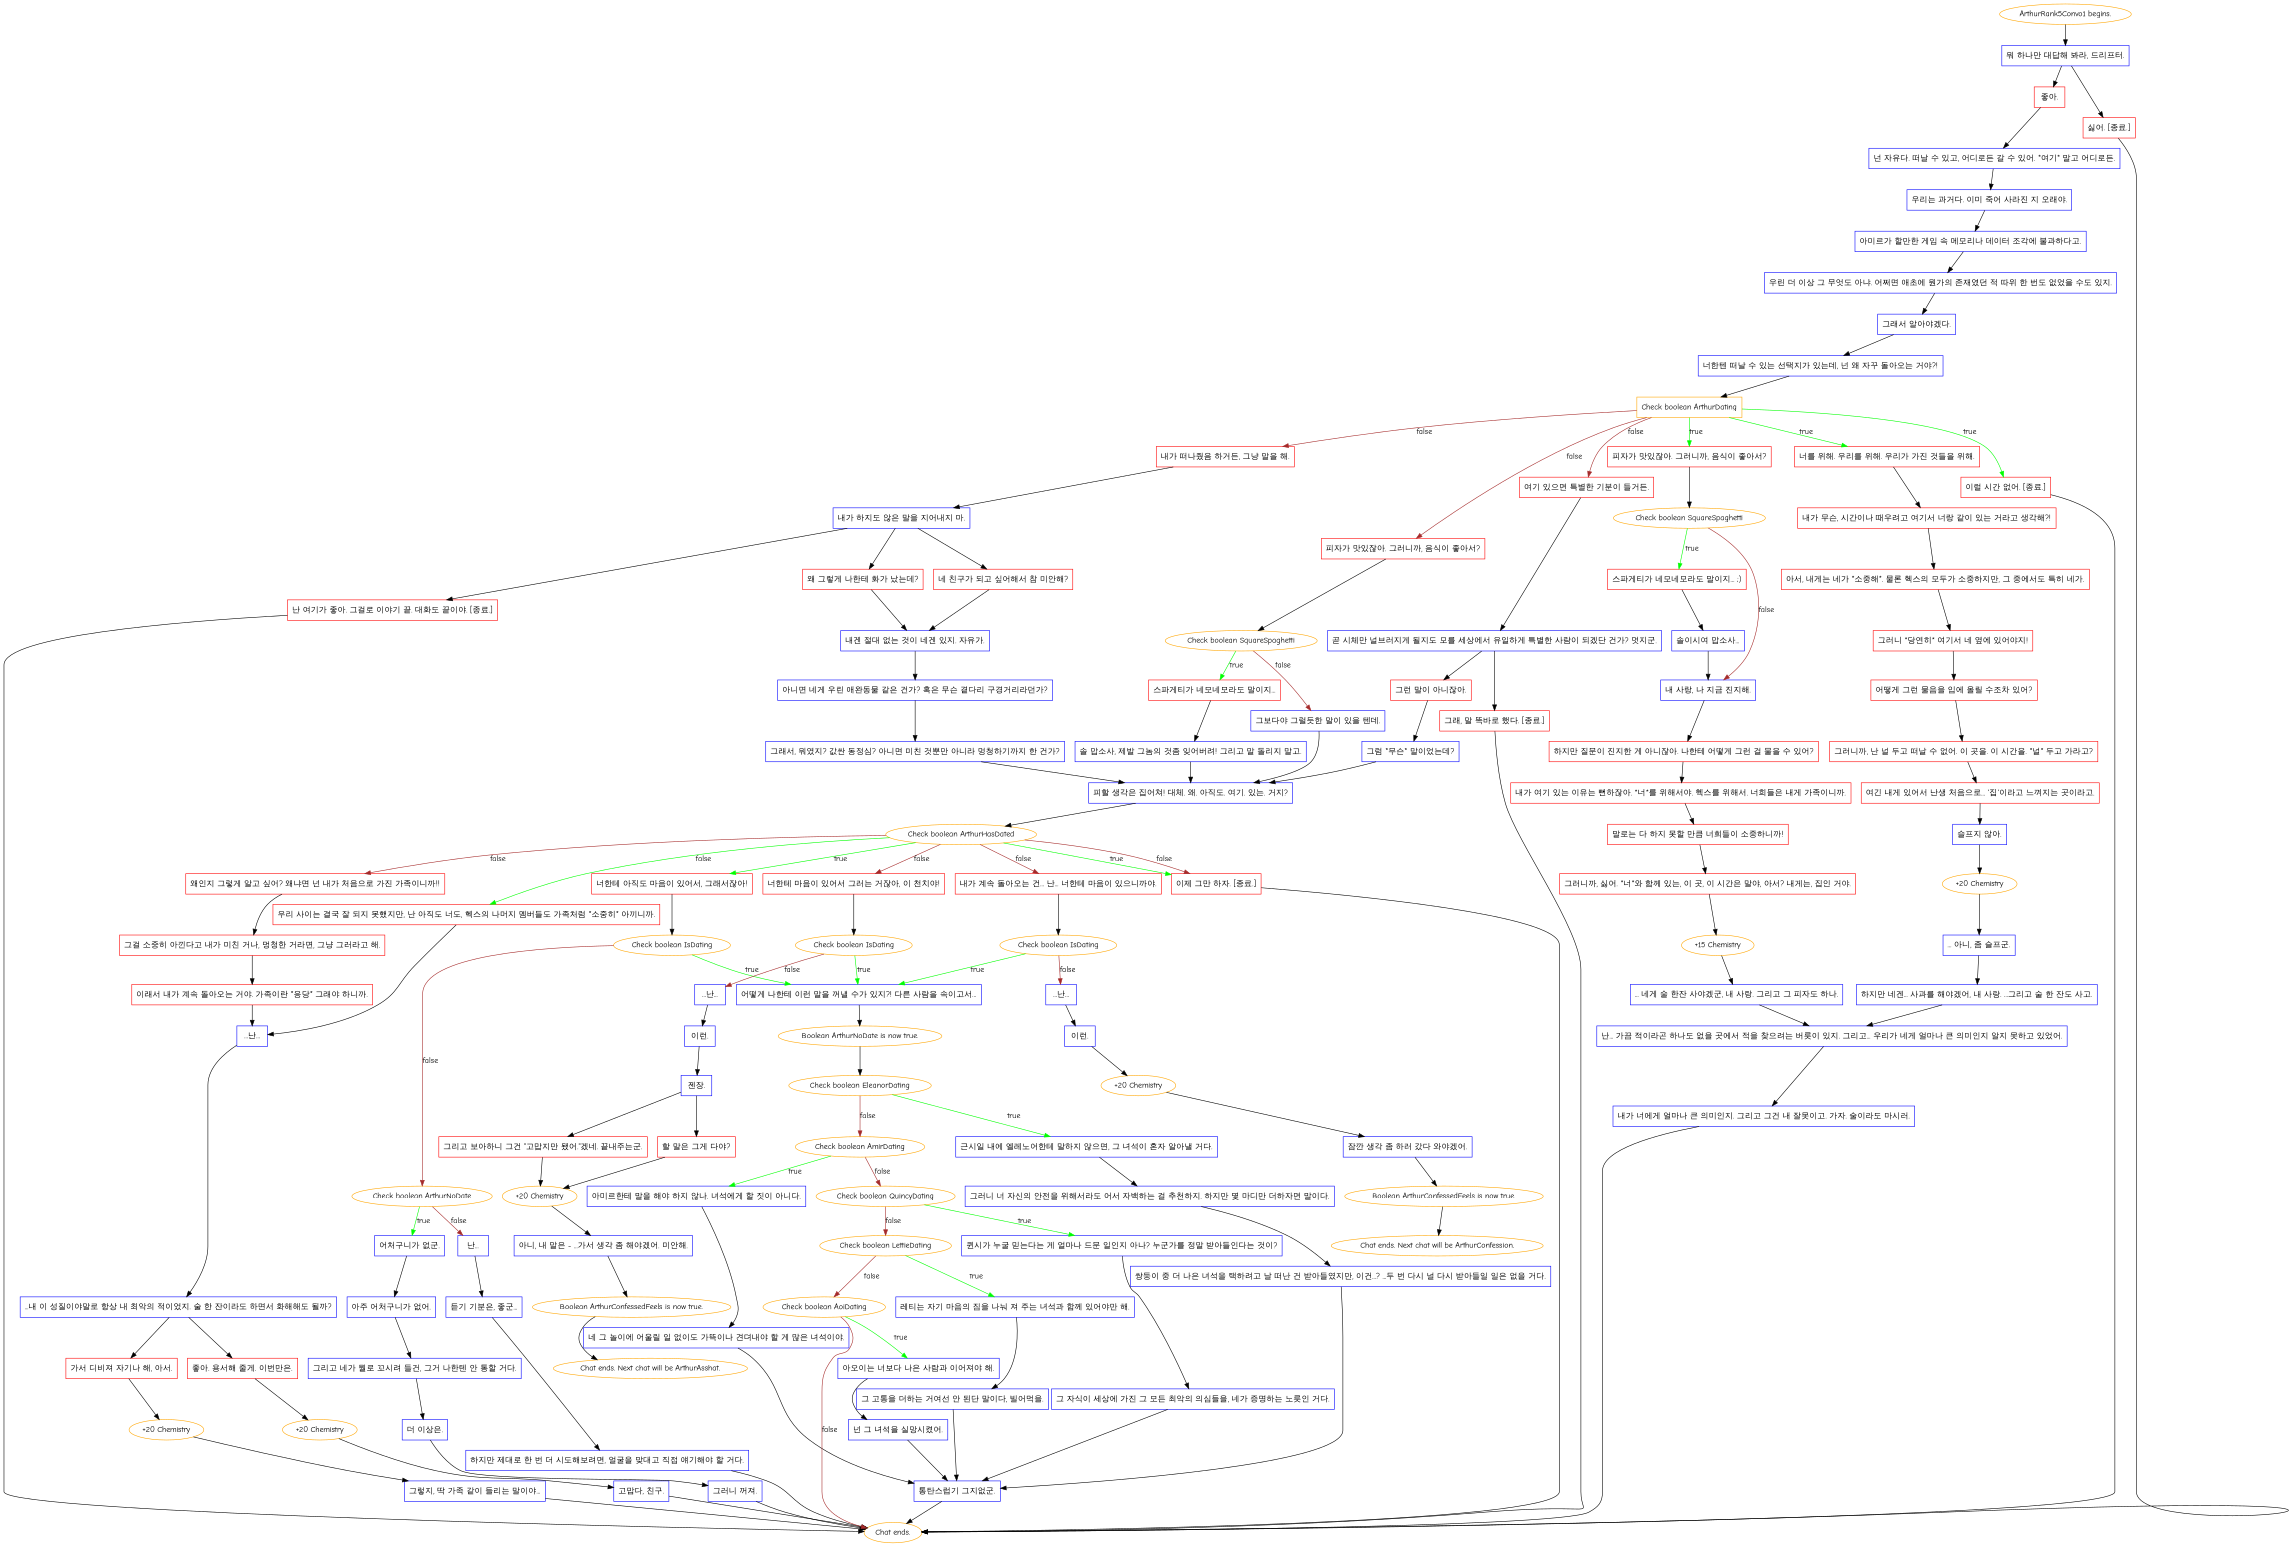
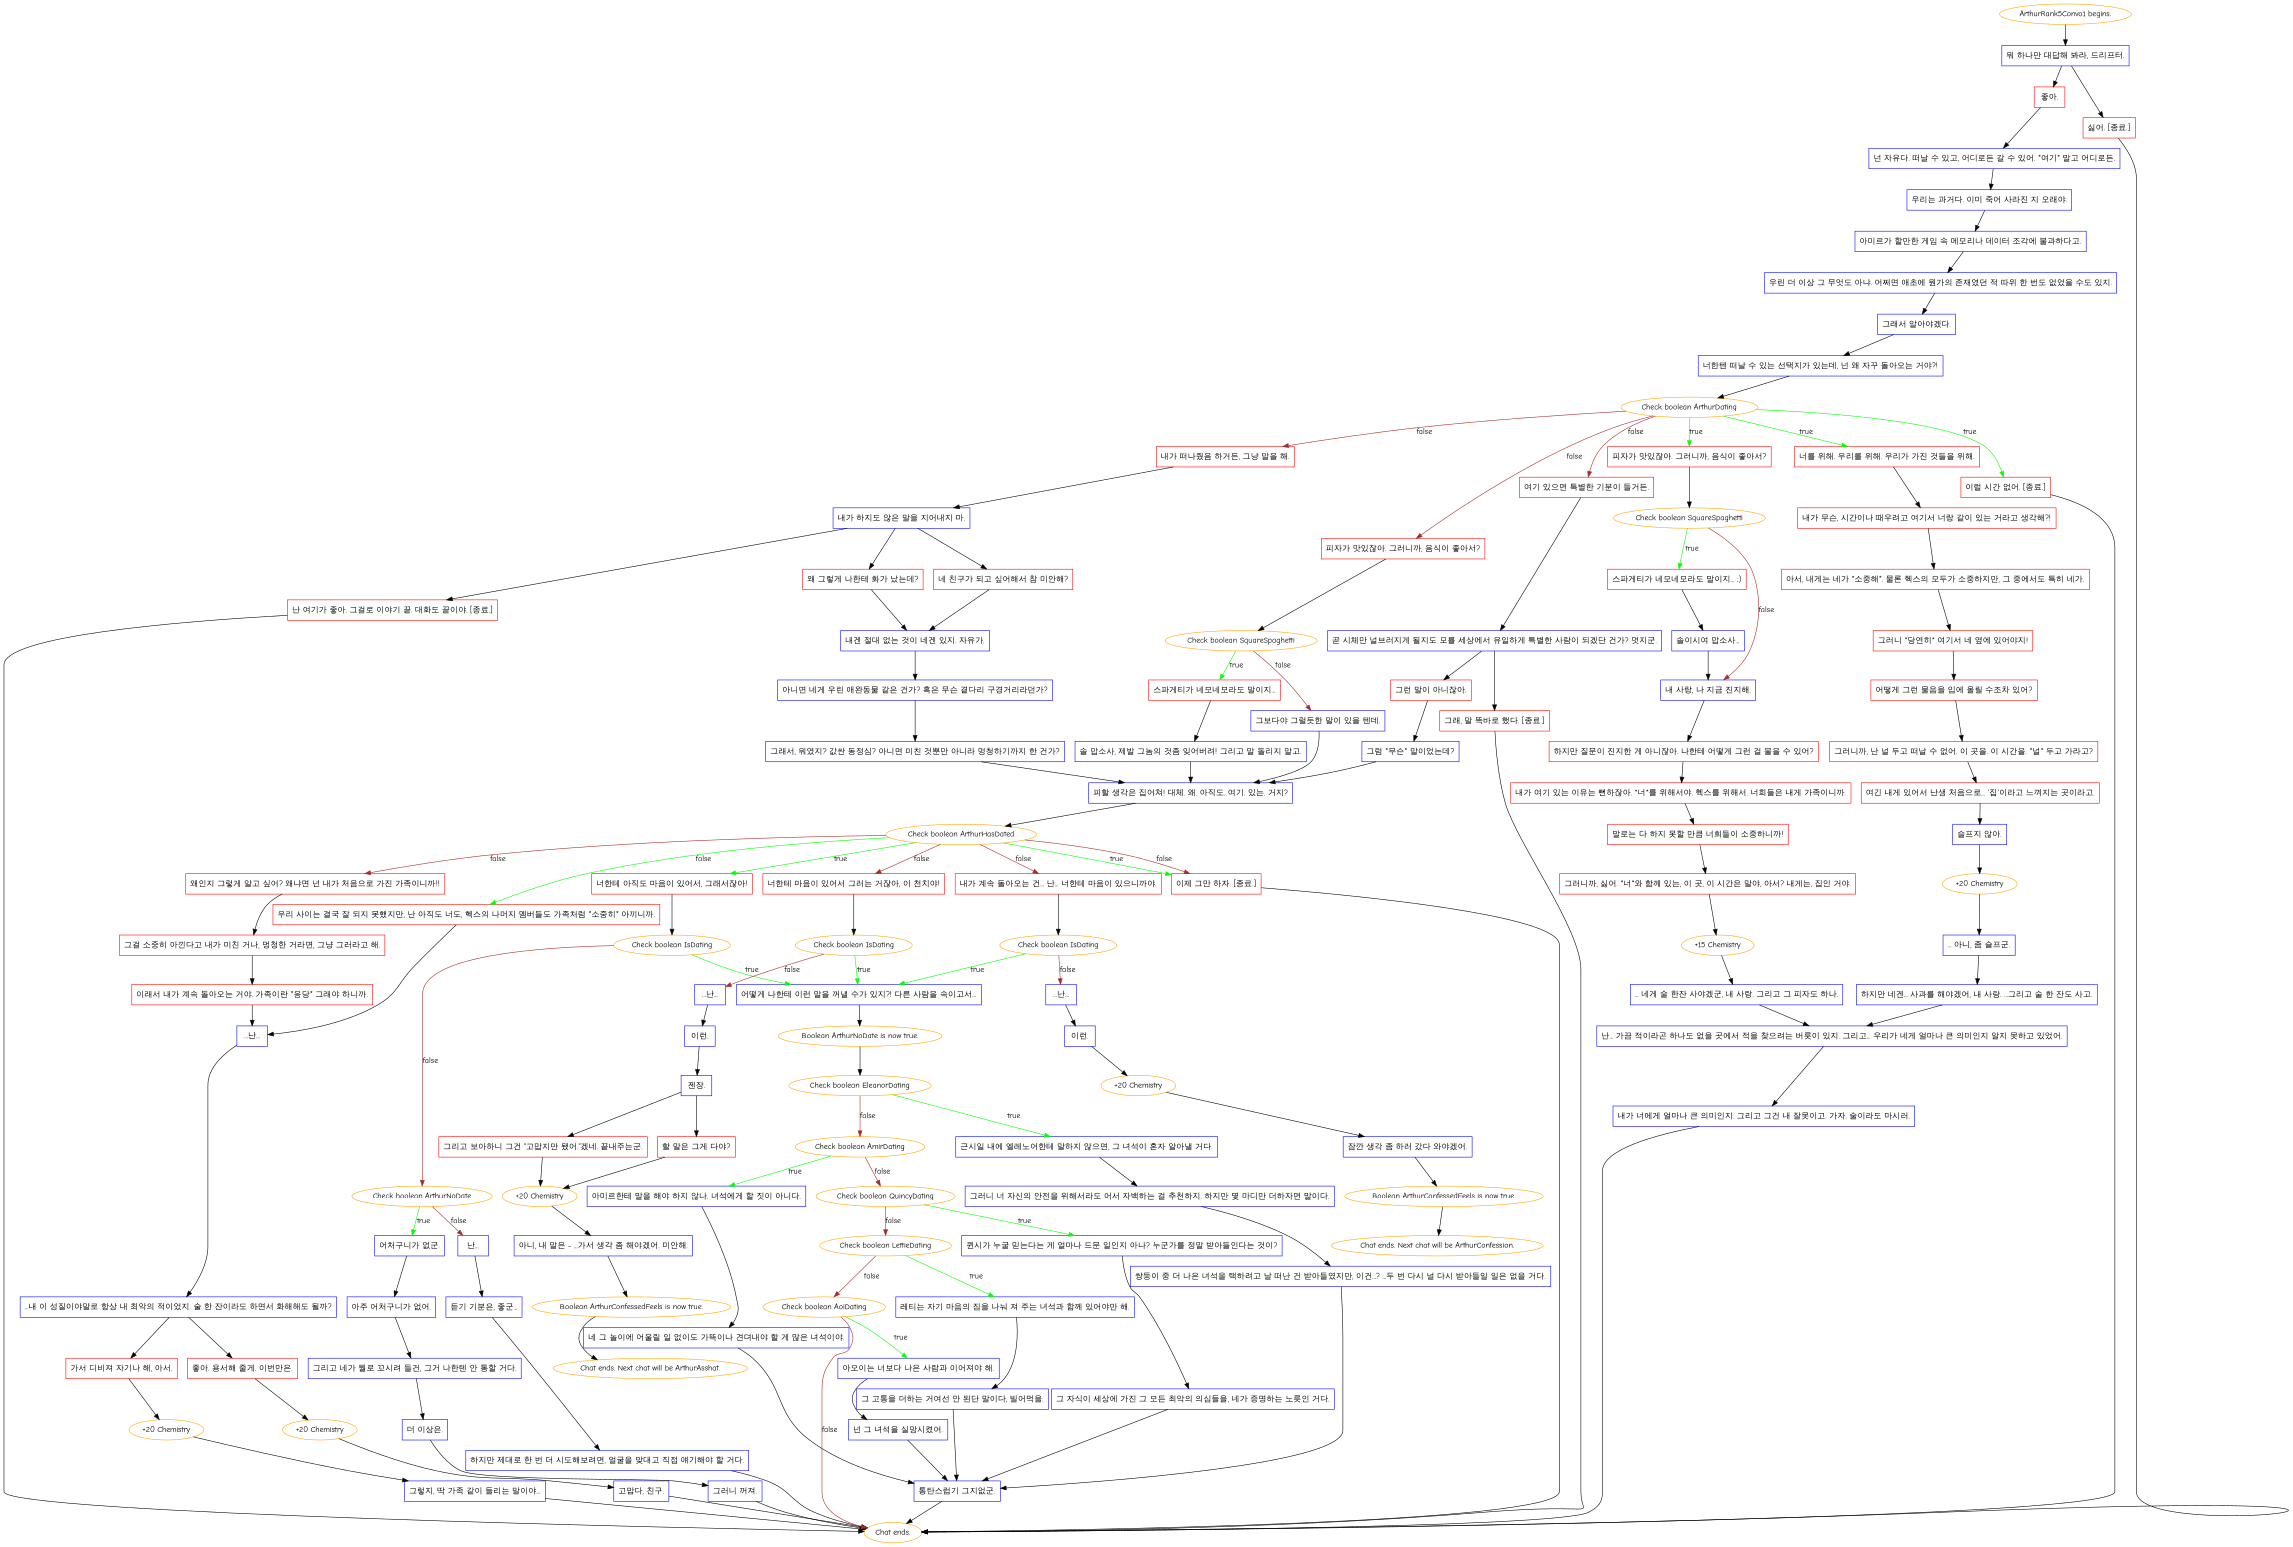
node "Check boolean ArthurDating": shape box -> ellipse
